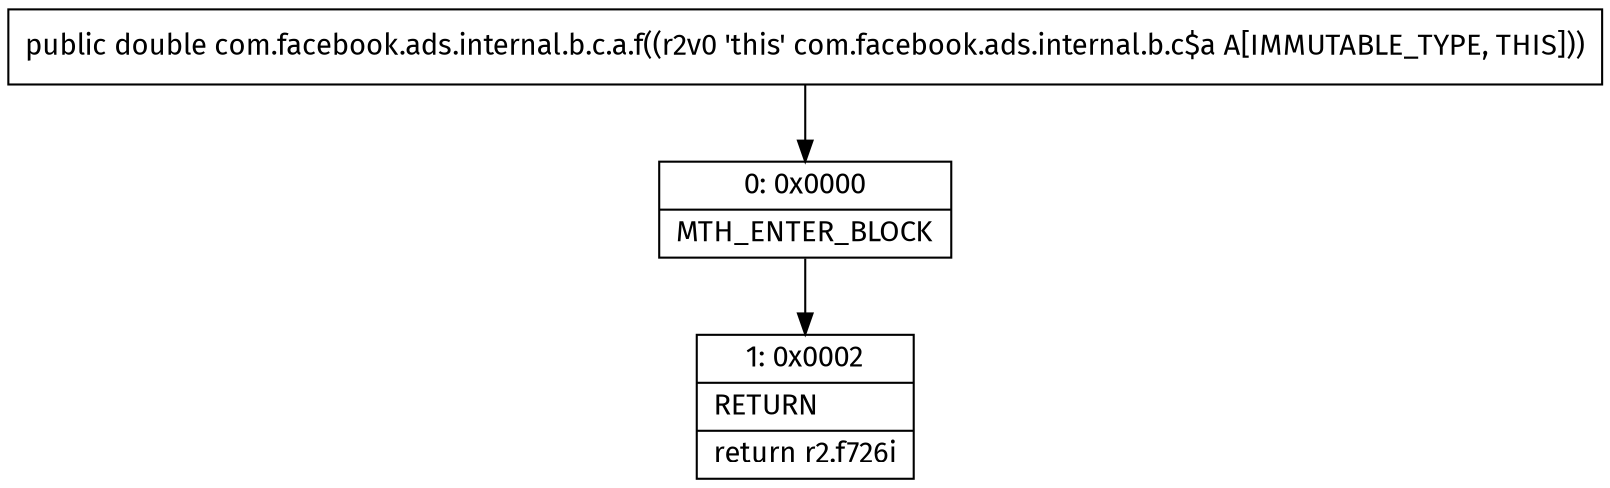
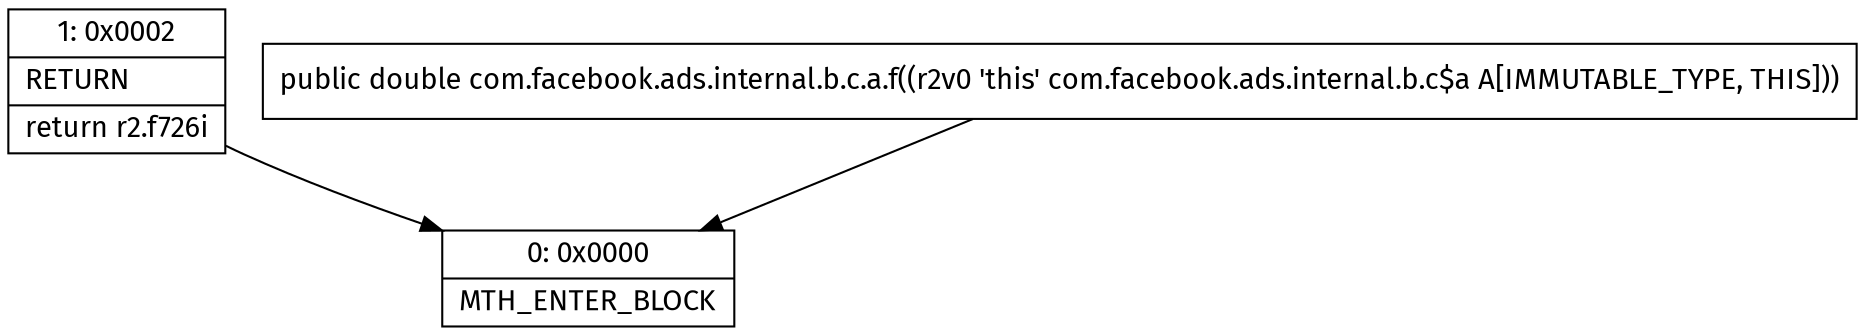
edge "0: 0x0000" -> "1: 0x0002": reversed
